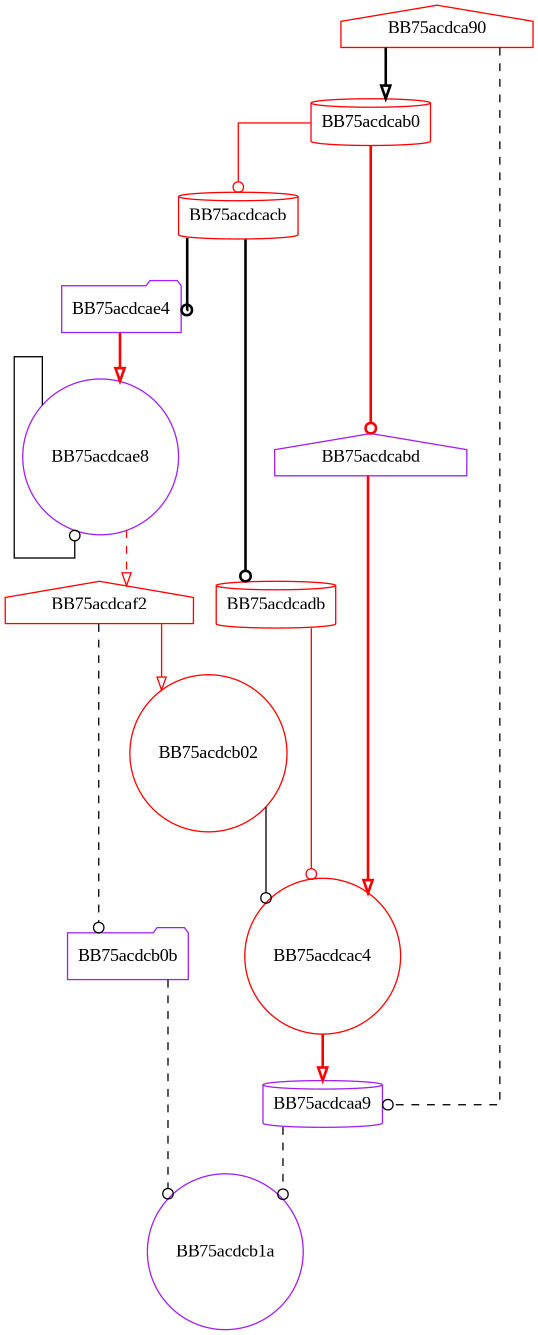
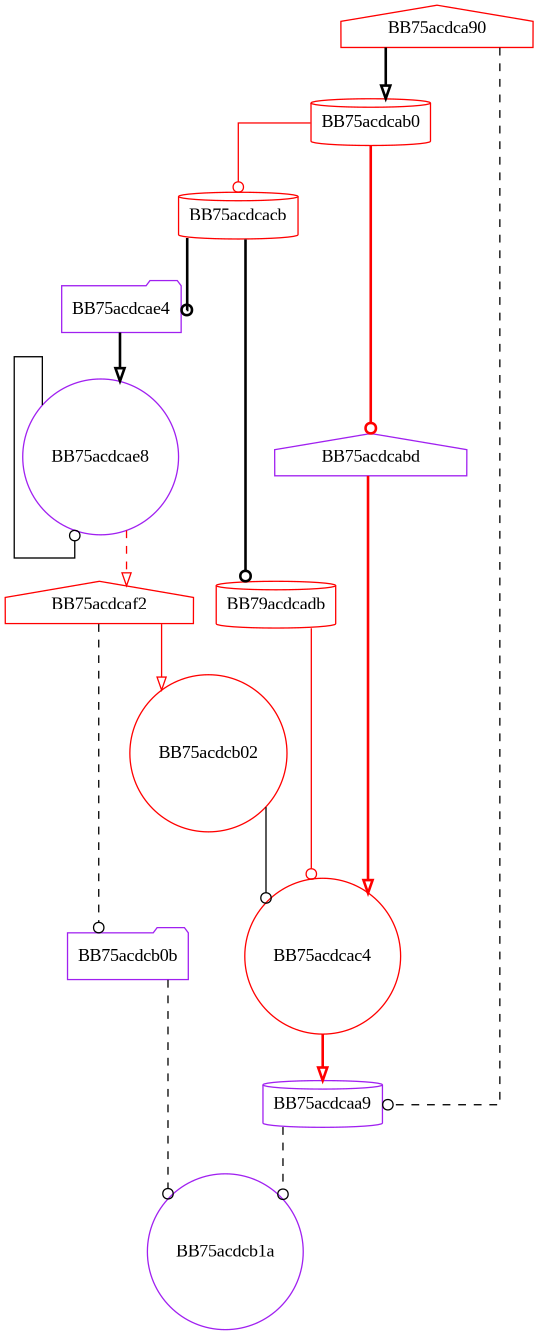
edge "BB75acdcae4" -> "BB75acdcae8": color red -> black
node "BB75acdcadb": label "BB75acdcadb" -> "BB79acdcadb"
